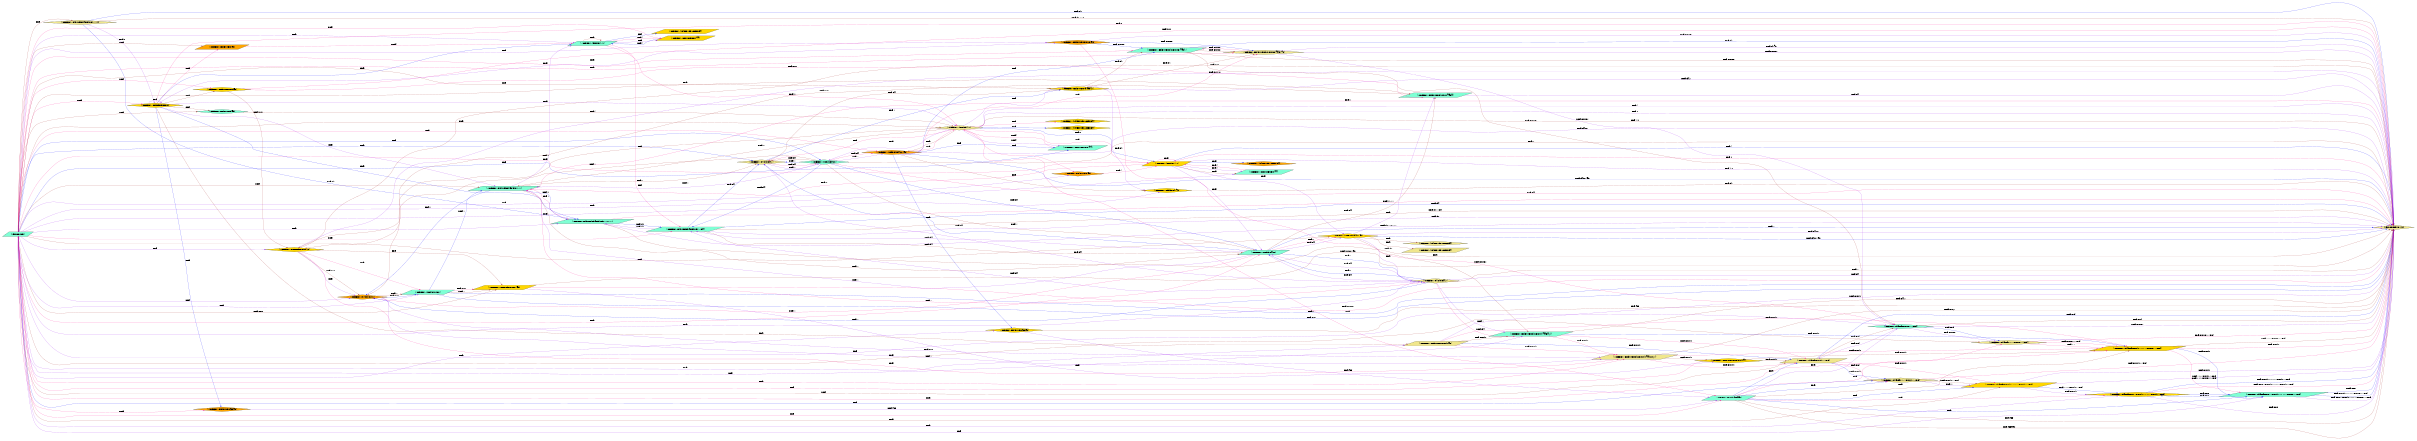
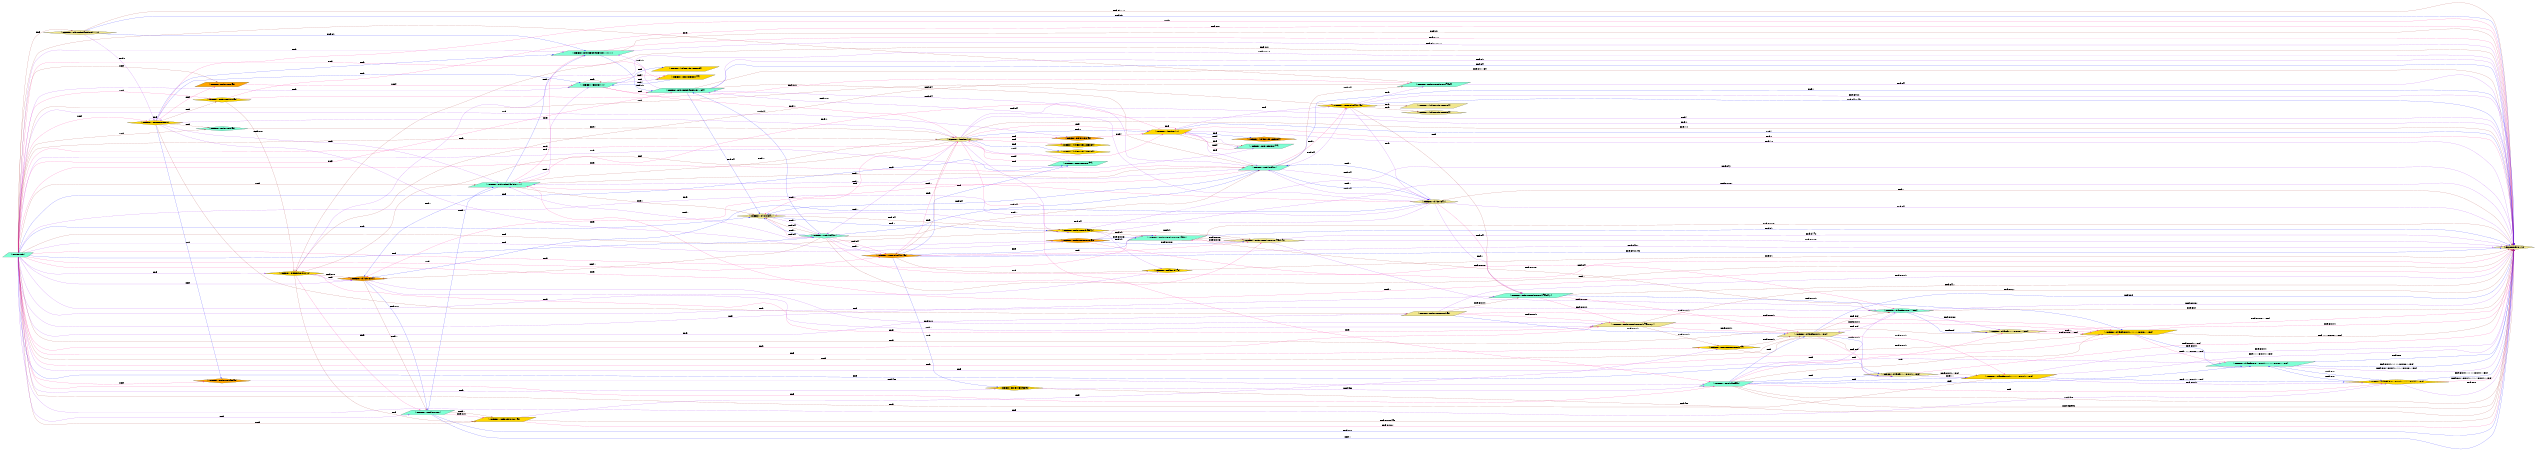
edge "(METHOD,main)" -> "(<operator>.notEquals,sum%x!=0)": label "DDG: cout" -> "DDG: "
edge "(<operator>.postIncrement,ansmin++)" -> "(METHOD,main)": reversed
